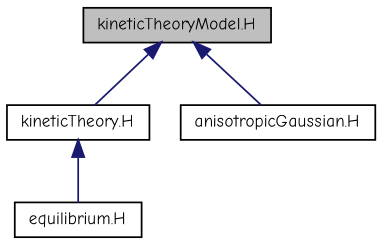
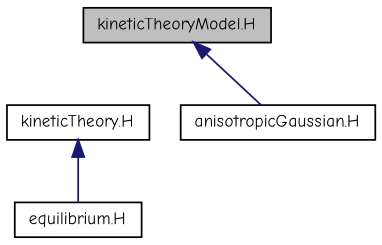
edge "kineticTheory.H" -> "kineticTheoryModel.H": removed
